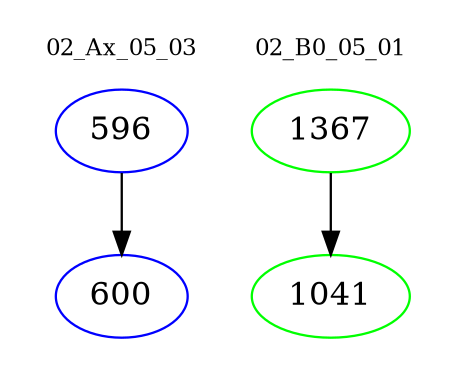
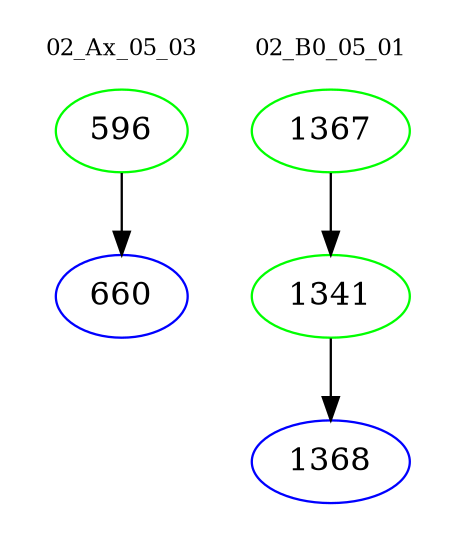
node "596": color blue -> green
node "600": label "600" -> "660"
node "1041": label "1041" -> "1341"
node "1368": added
